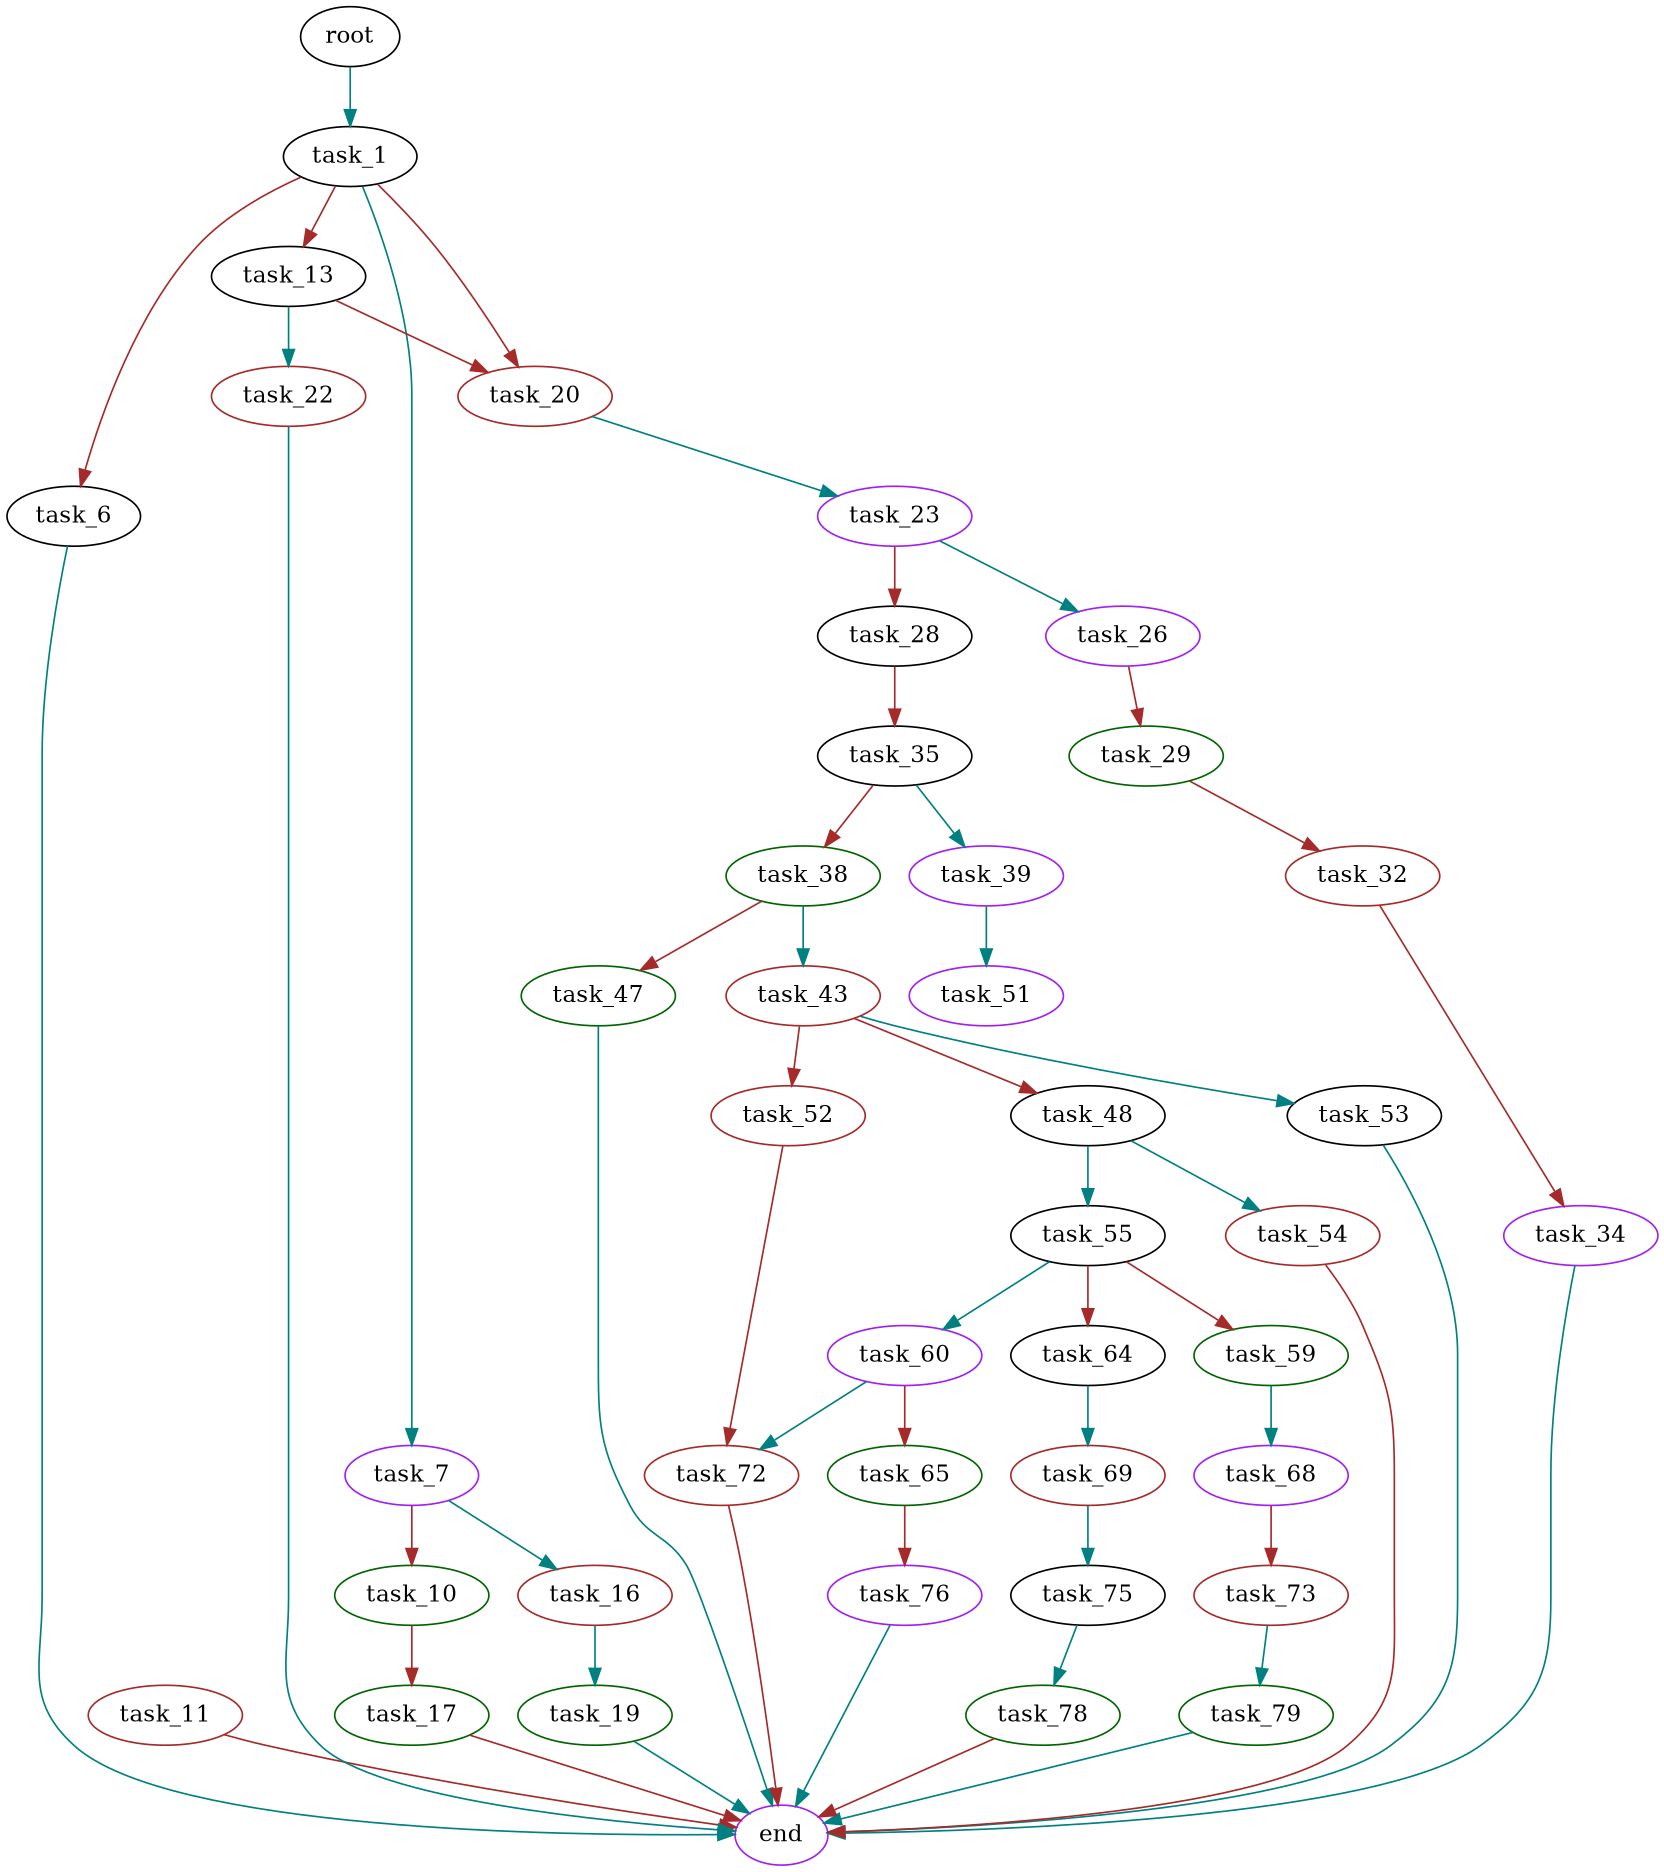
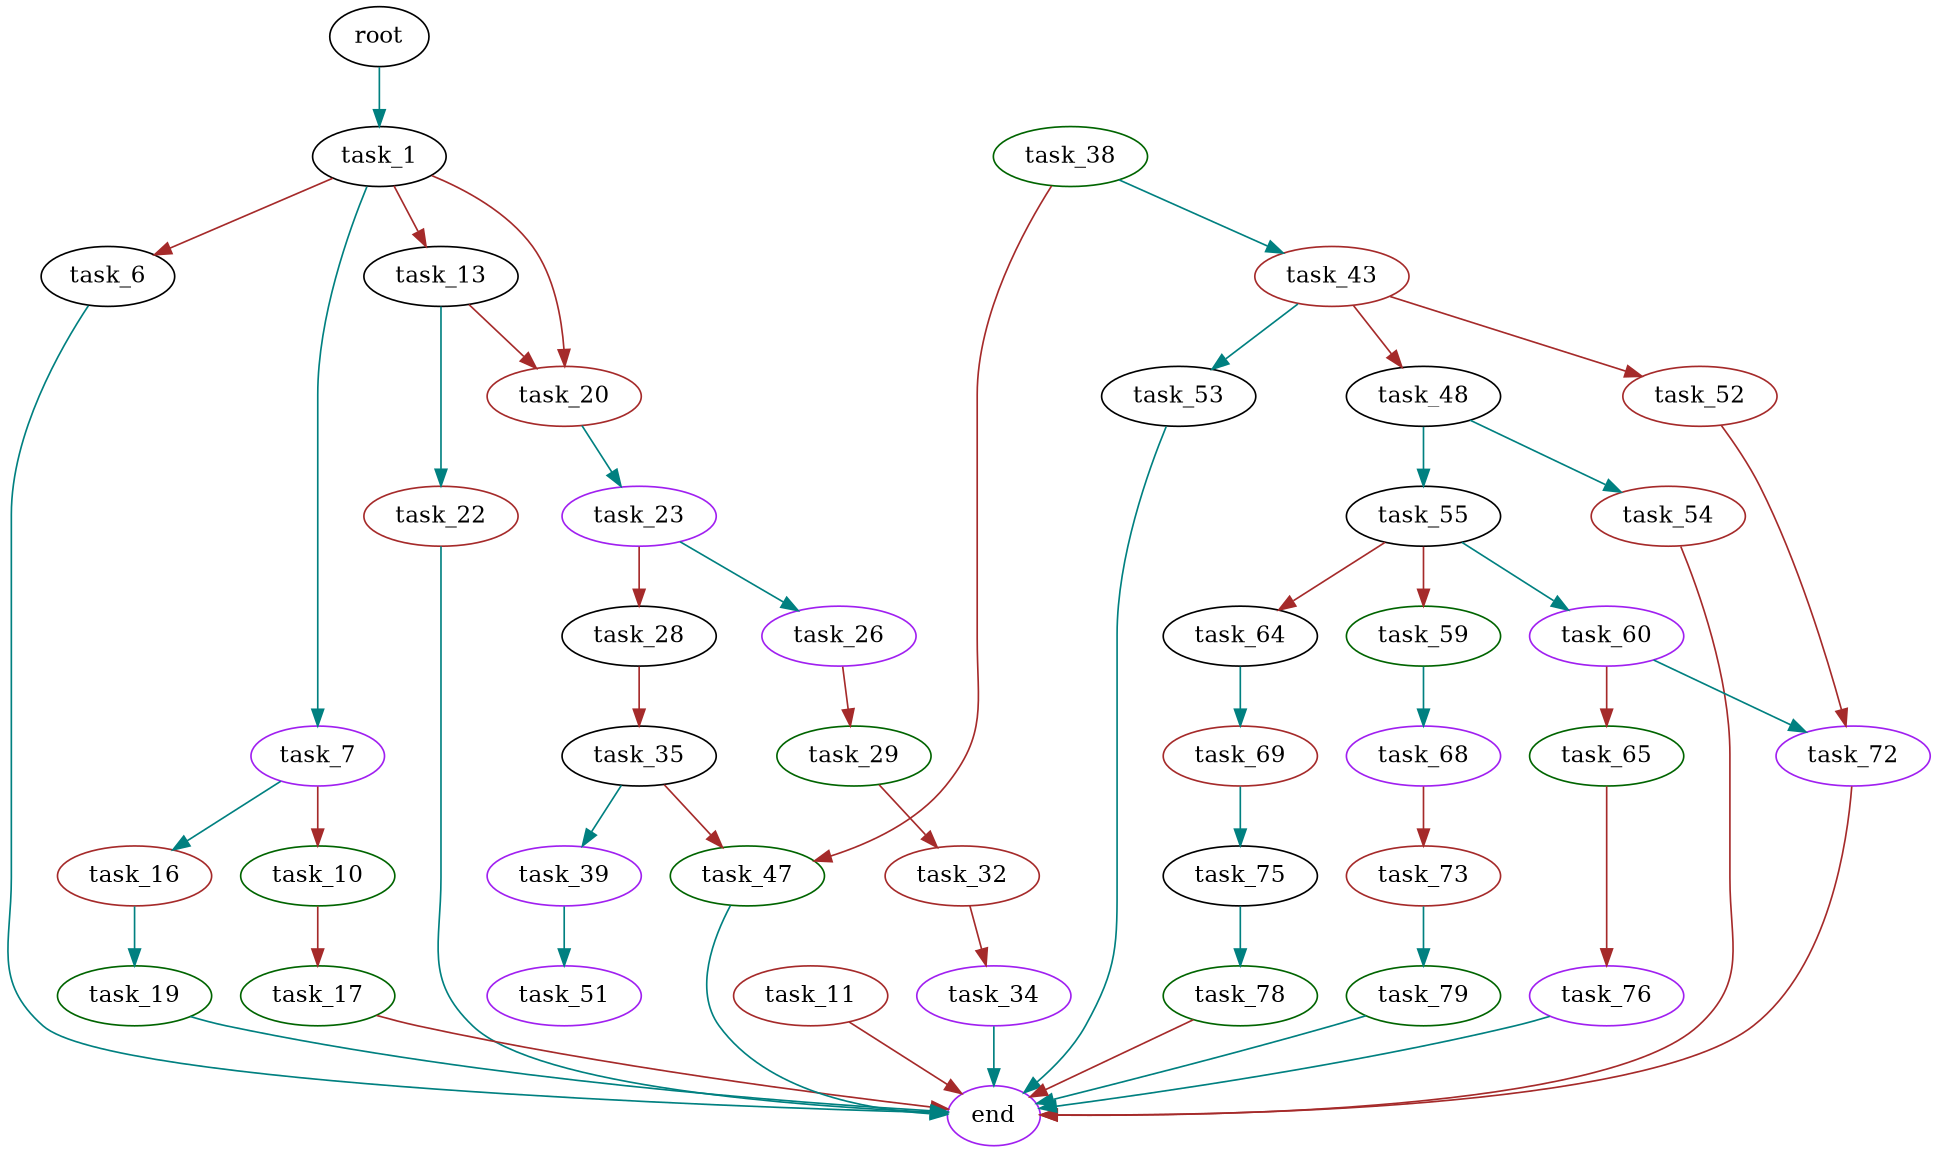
edge "task_35" -> "task_38": now "task_35" -> "task_47"
node "task_72": color brown -> purple
